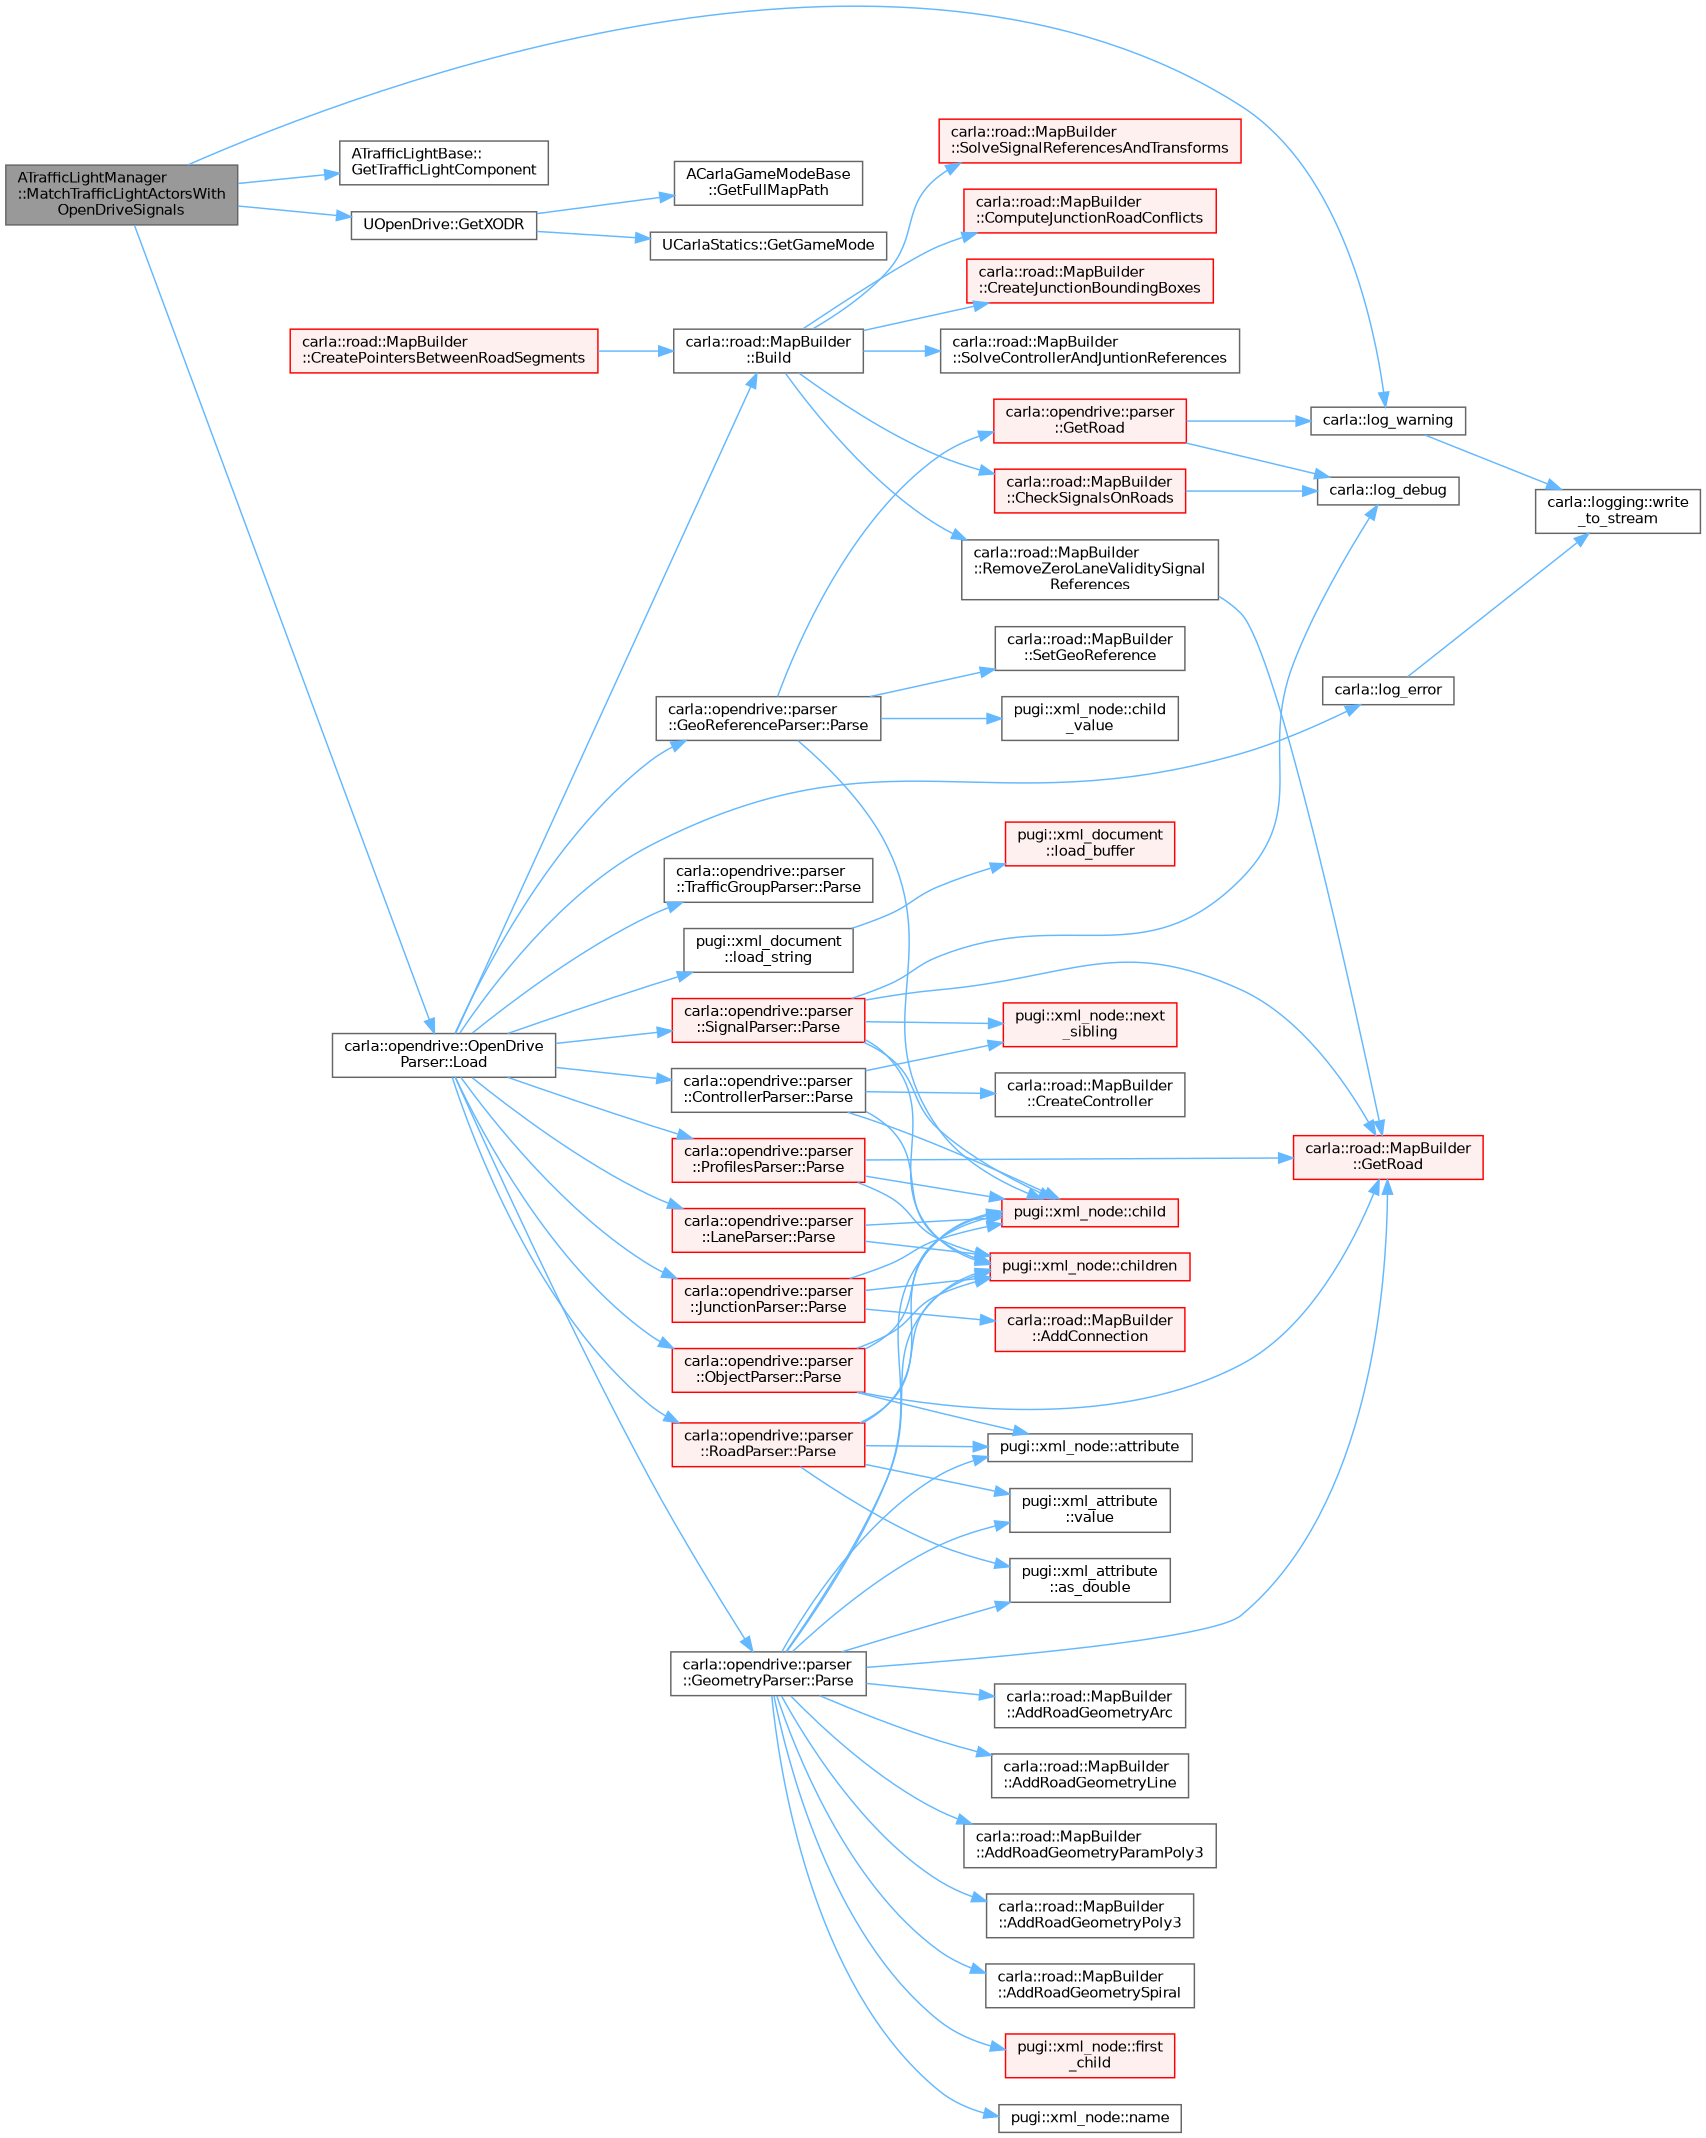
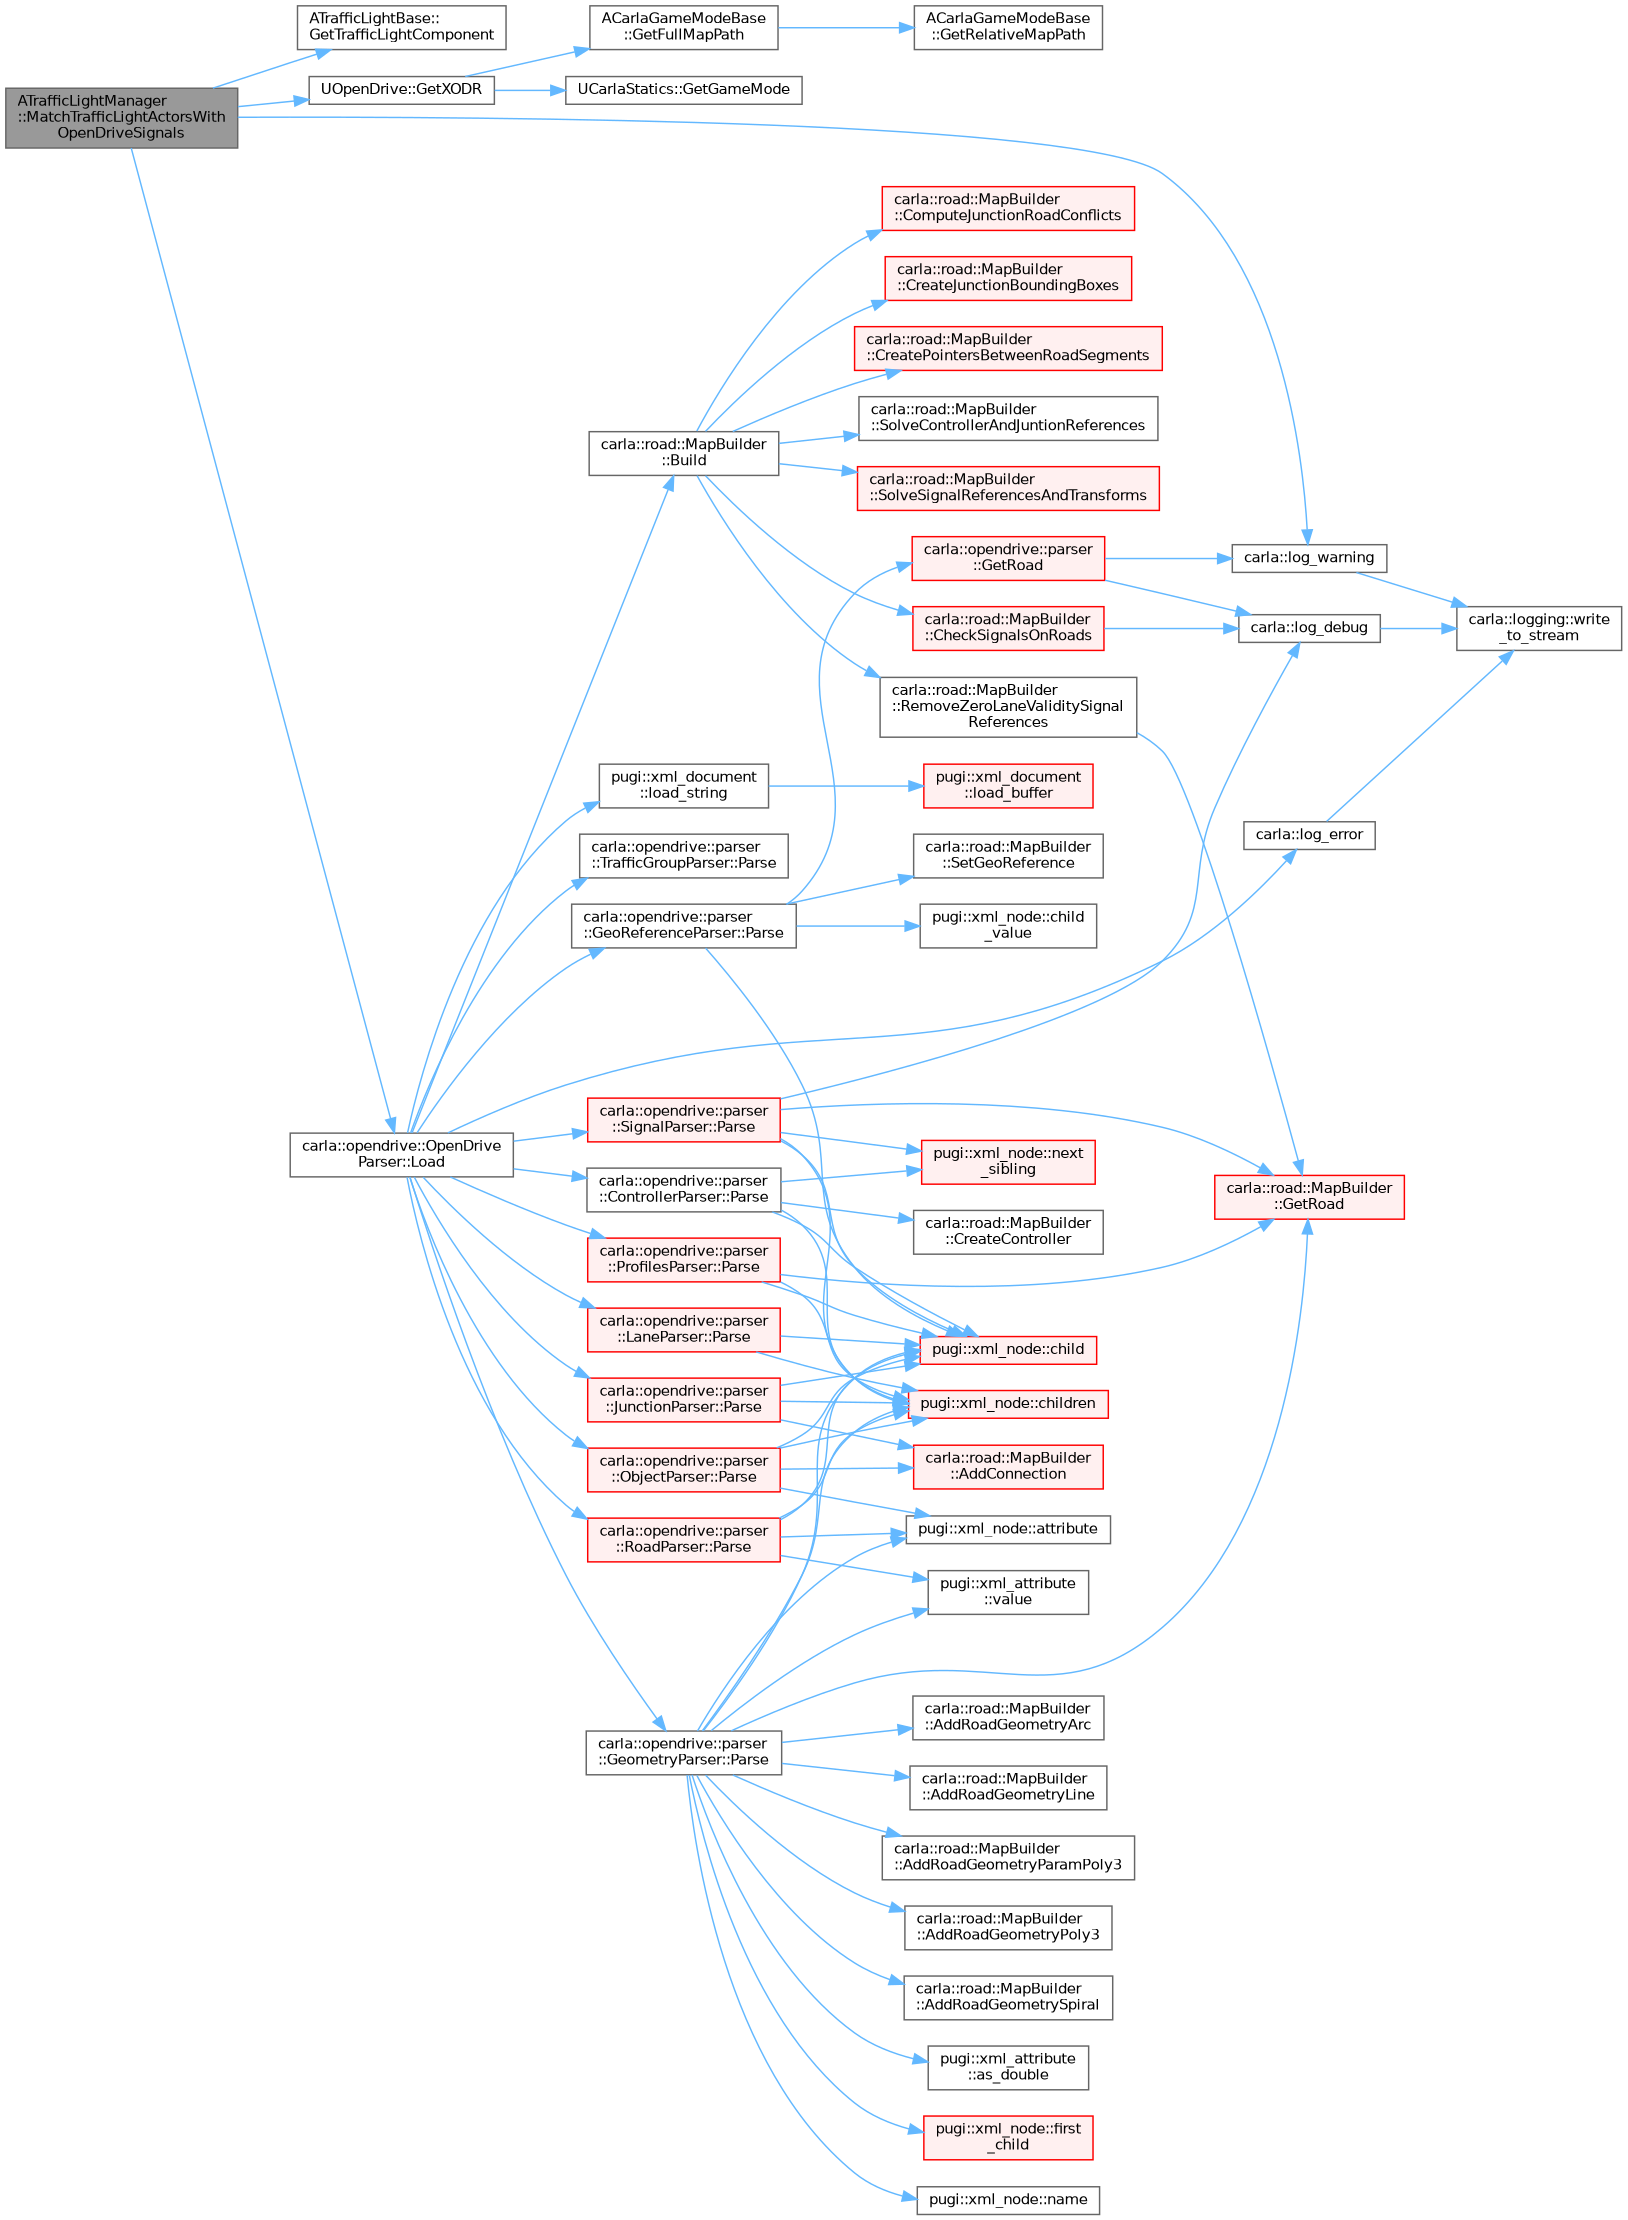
node "ACarlaGameModeBase ::GetRelativeMapPath": added
edge "carla::road::MapBuilder ::CreatePointersBetweenRoadSegments" -> "carla::road::MapBuilder ::Build": reversed
edge "carla::log_debug" -> "carla::logging::write _to_stream": added
edge "carla::opendrive::parser ::ObjectParser::Parse" -> "carla::road::MapBuilder ::GetRoad": now "carla::opendrive::parser ::ObjectParser::Parse" -> "carla::road::MapBuilder ::AddConnection"
edge "carla::opendrive::parser ::RoadParser::Parse" -> "pugi::xml_attribute ::as_double": removed
